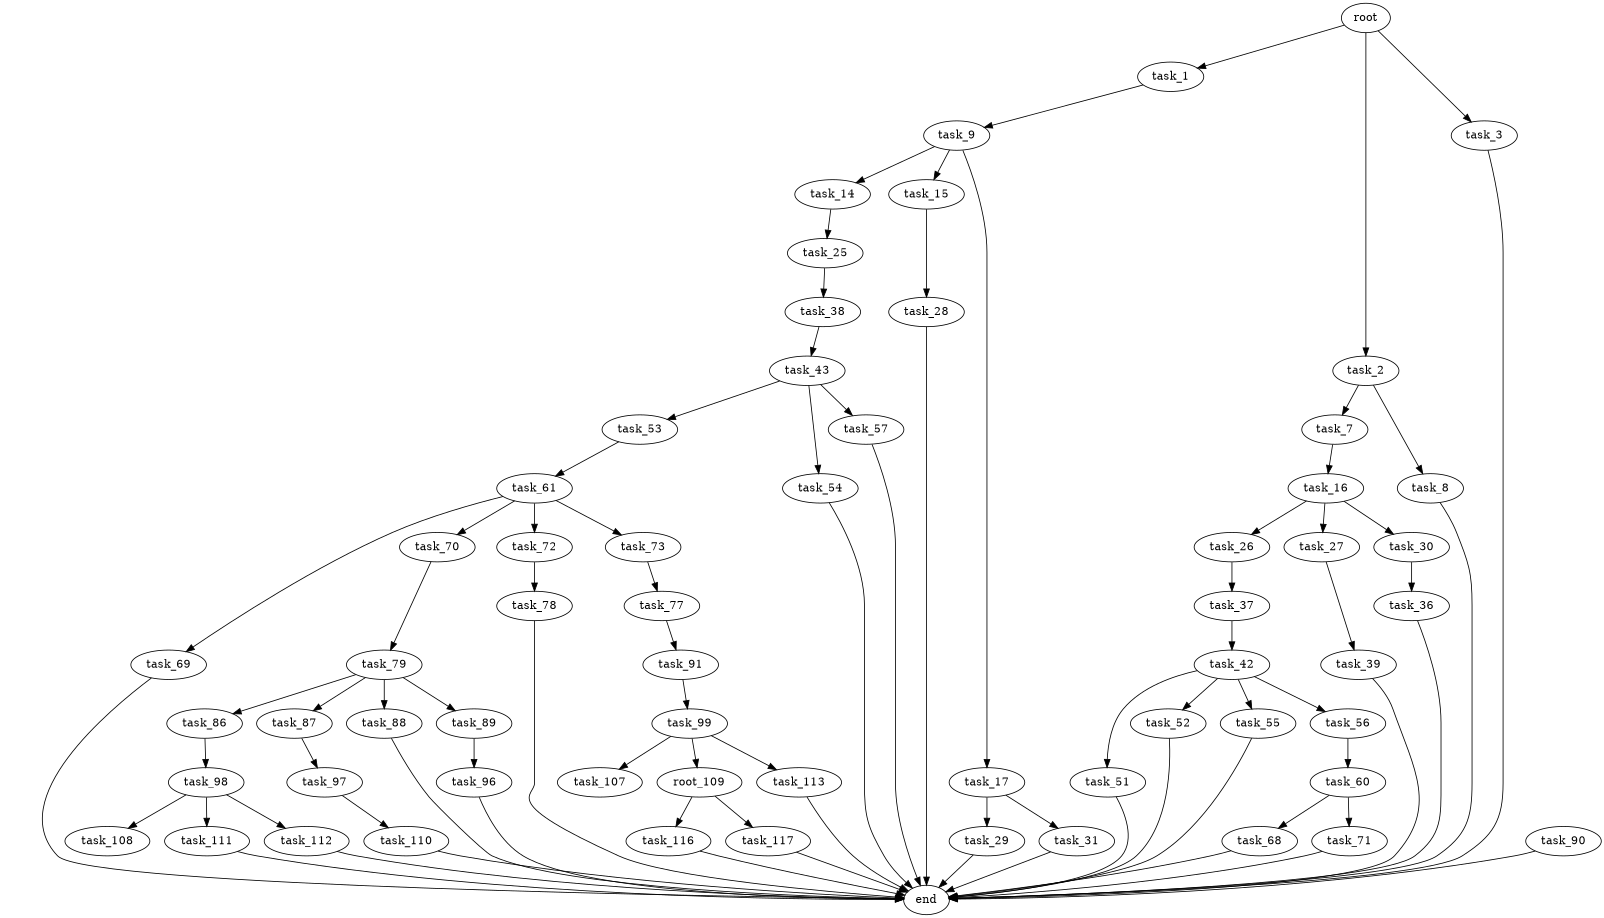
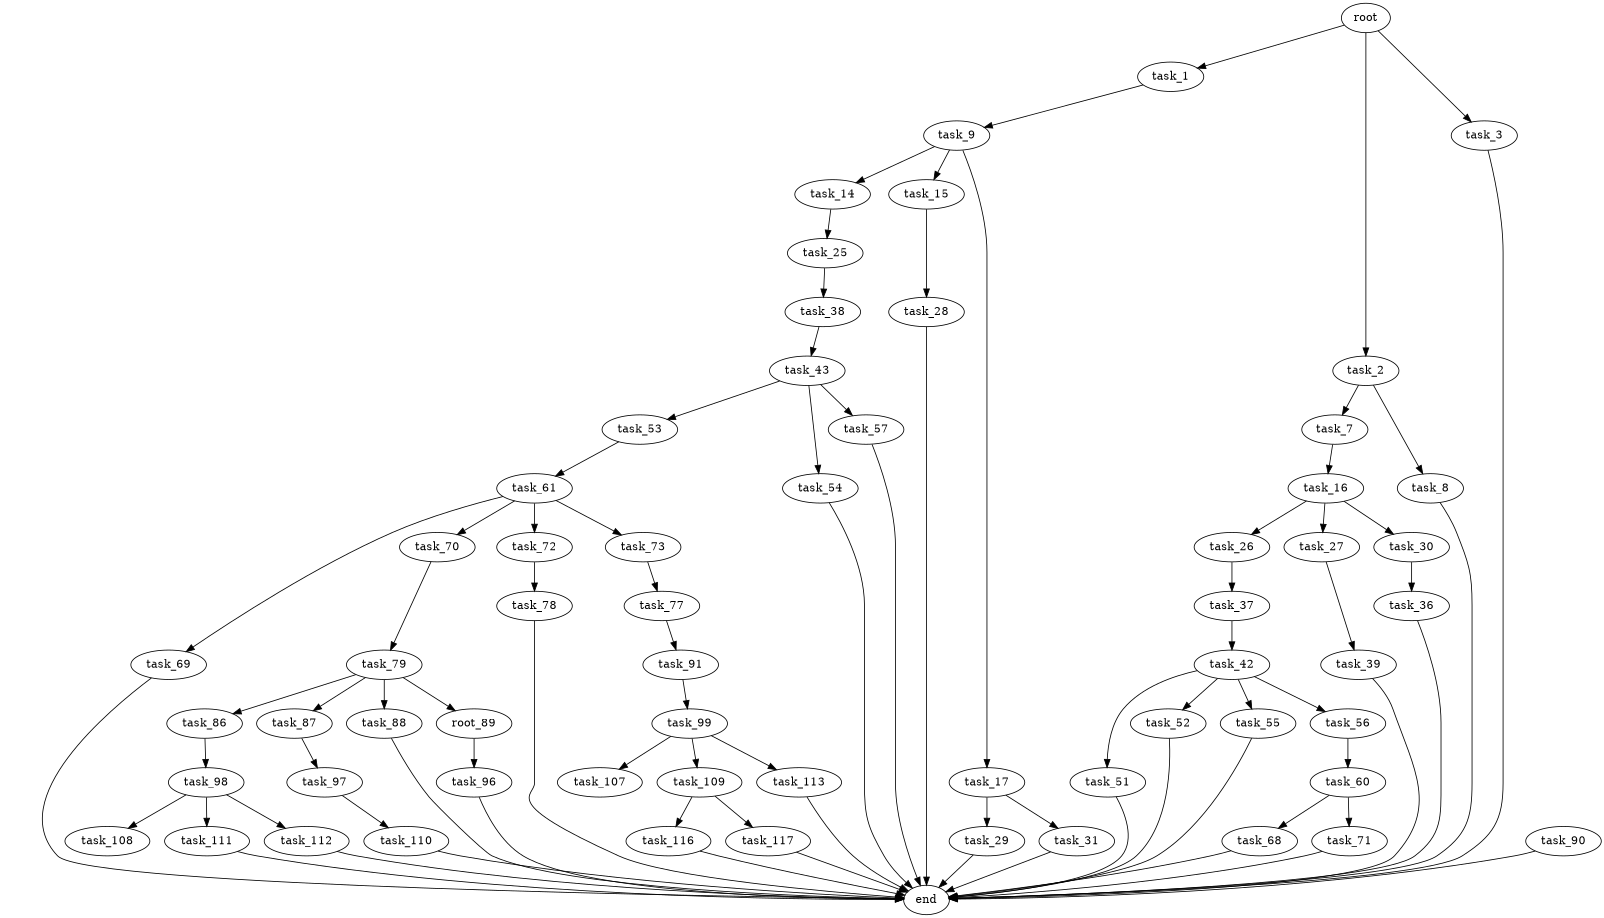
node "task_89": label "task_89" -> "root_89"
node "root_109": label "root_109" -> "task_109"
